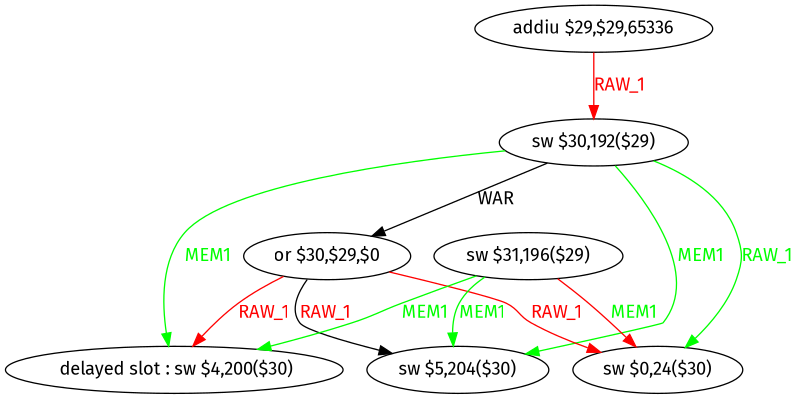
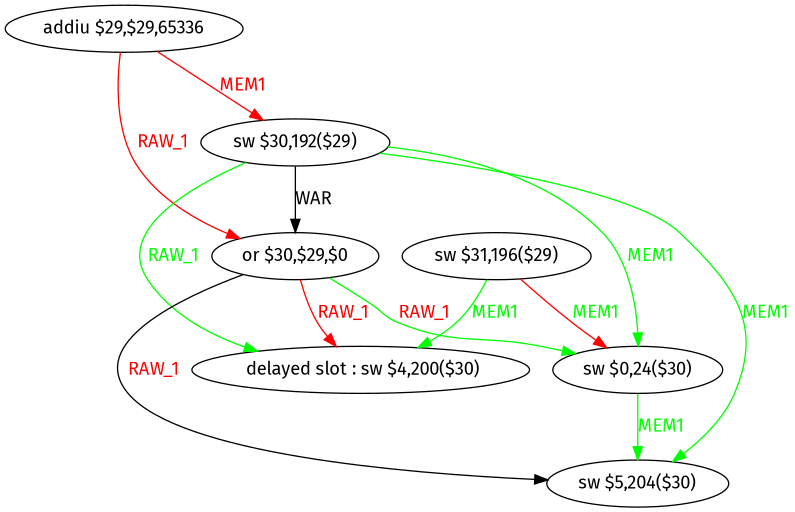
edge "addiu $29,$29,65336" -> "sw $30,192($29)": label "RAW_1" -> "MEM1"
edge "addiu $29,$29,65336" -> "or $30,$29,$0": added, label "RAW_1"
edge "sw $30,192($29)" -> "delayed slot : sw $4,200($30)": label "MEM1" -> "RAW_1"
edge "sw $30,192($29)" -> "sw $0,24($30)": label "RAW_1" -> "MEM1"
edge "or $30,$29,$0" -> "sw $0,24($30)": color red -> green
edge "sw $31,196($29)" -> "sw $5,204($30)": now "sw $0,24($30)" -> "sw $5,204($30)"
